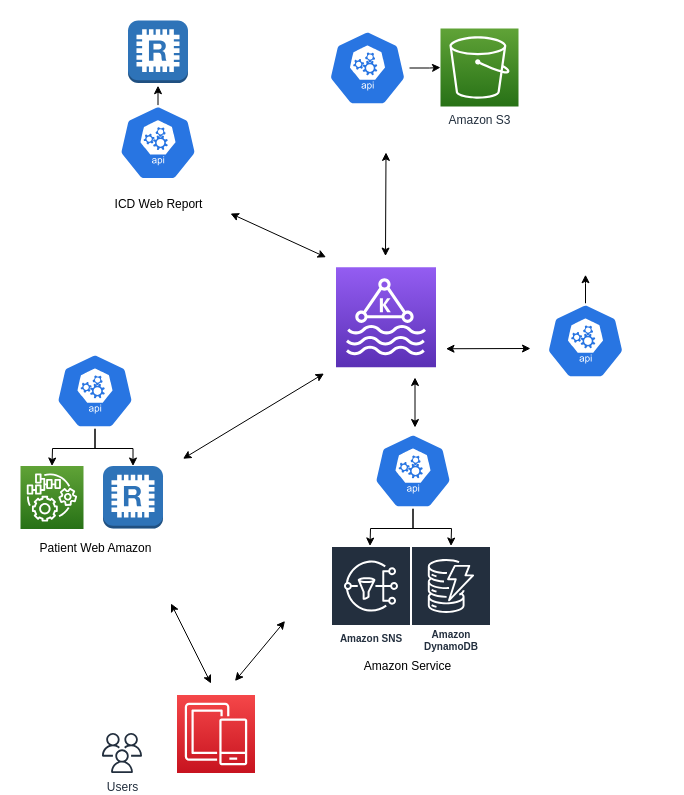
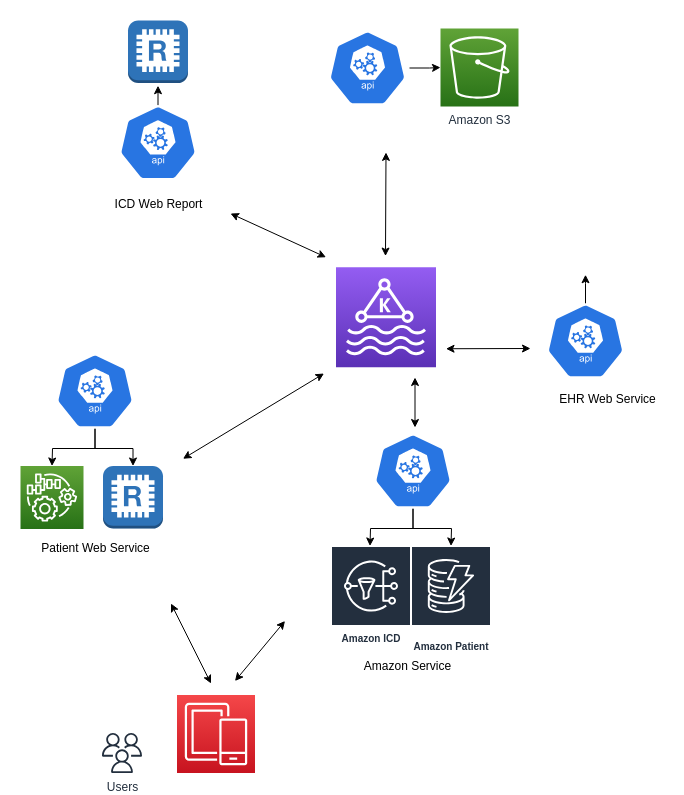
node "EHR Web Service": added
node "Patient Web Amazon": label "Patient Web Amazon" -> "Patient Web Service"
node "Amazon SNS": label "Amazon SNS" -> "Amazon ICD"
node "Amazon DynamoDB": label "Amazon DynamoDB" -> "Amazon Patient"
